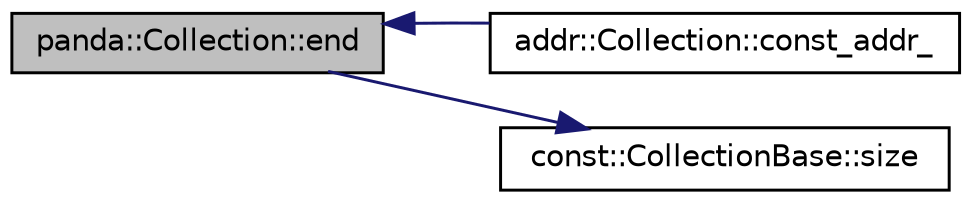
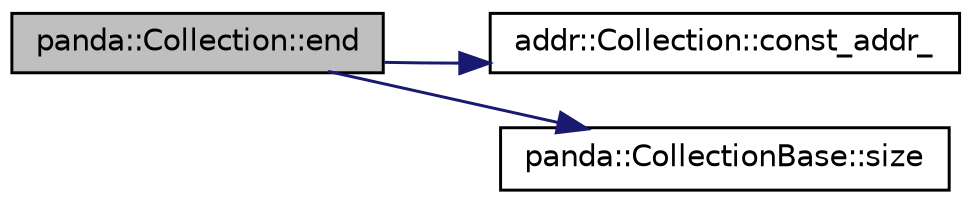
edge "addr::Collection::const_addr_" -> "panda::Collection::end": reversed
node "const::CollectionBase::size": label "const::CollectionBase::size" -> "panda::CollectionBase::size"
